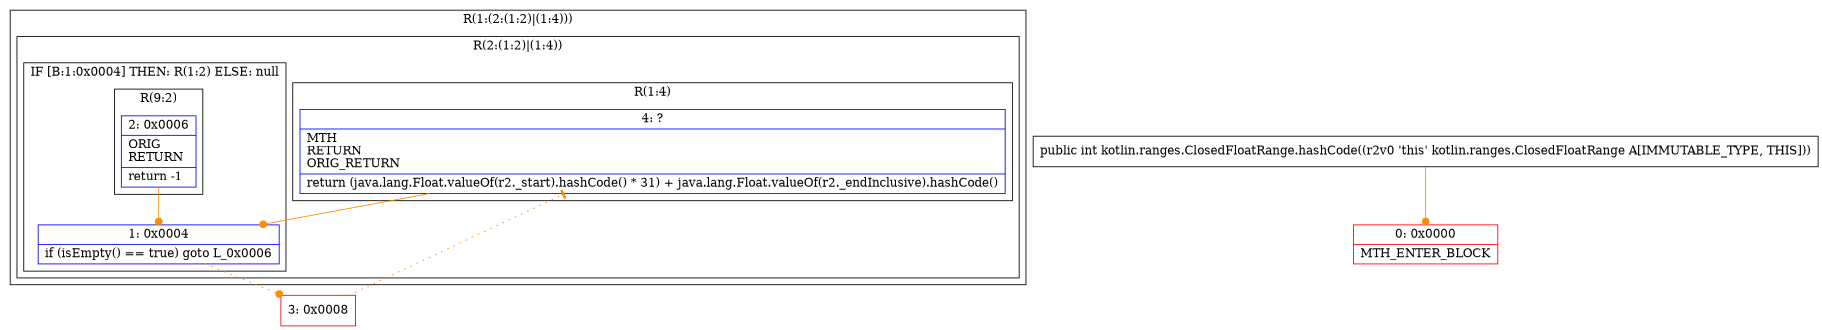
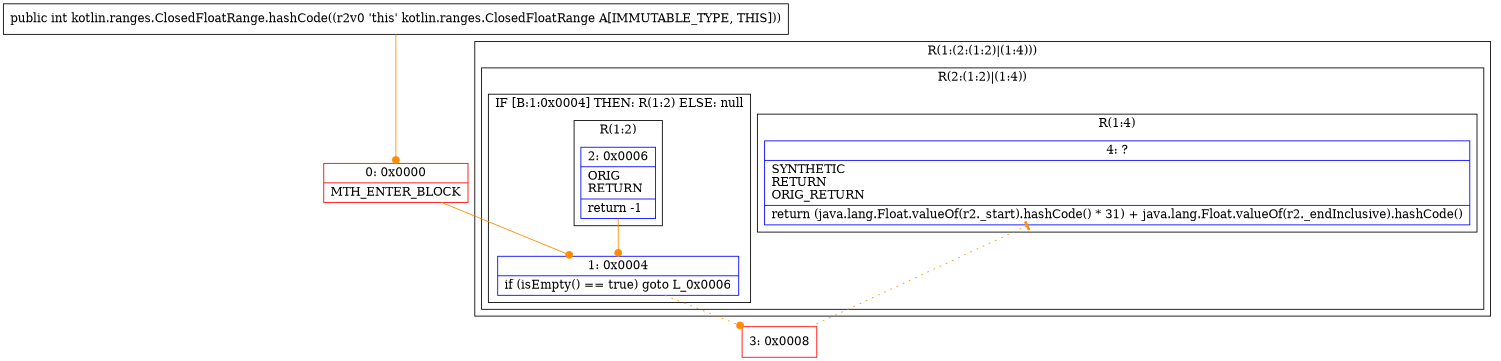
cluster "R(9:2)": label "R(9:2)" -> "R(1:2)"
node "4: ?": text "MTH" -> "SYNTHETIC"
edge "4: ?" -> "1: 0x0004": now "0: 0x0000" -> "1: 0x0004"
